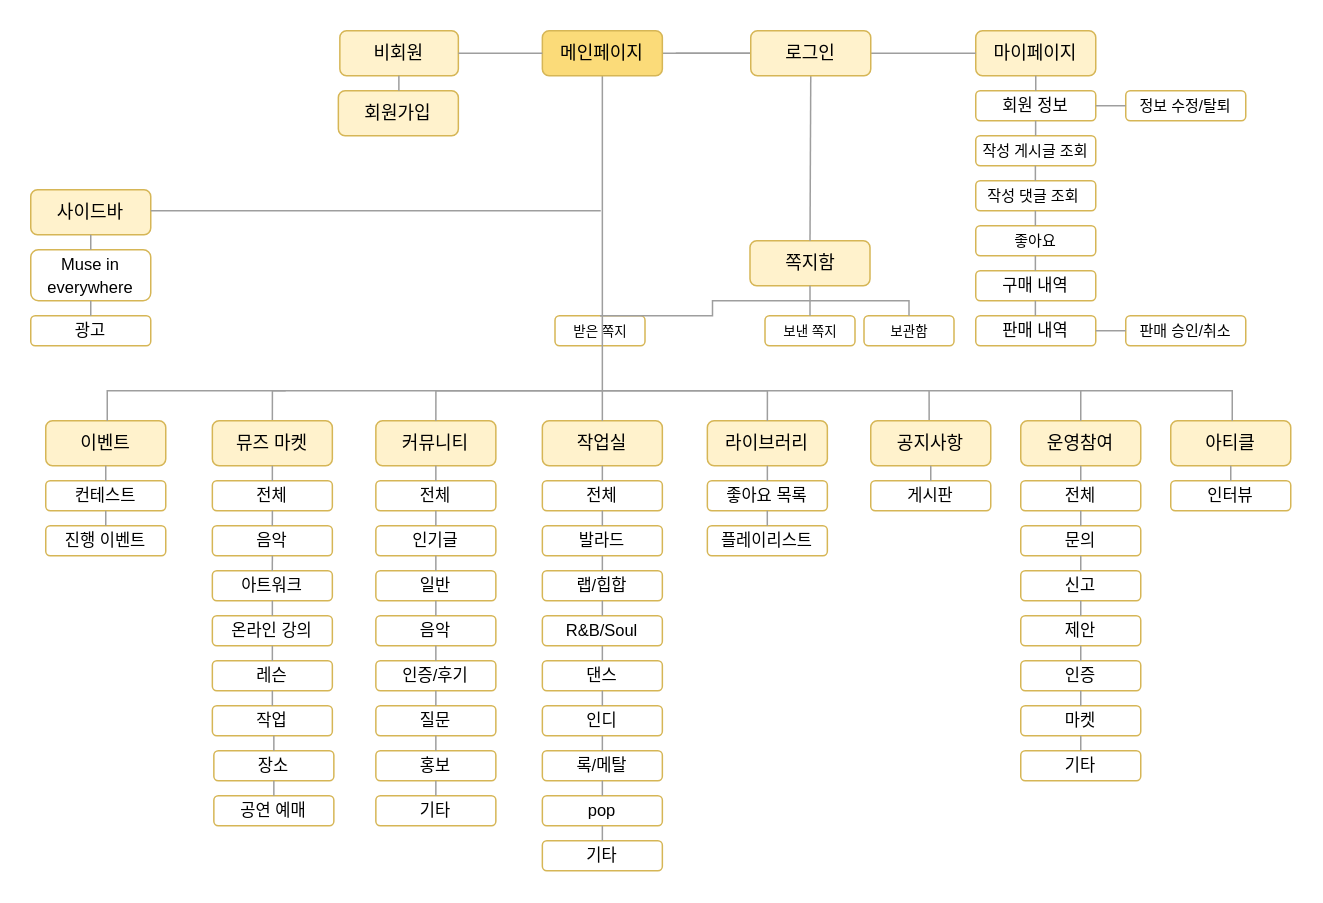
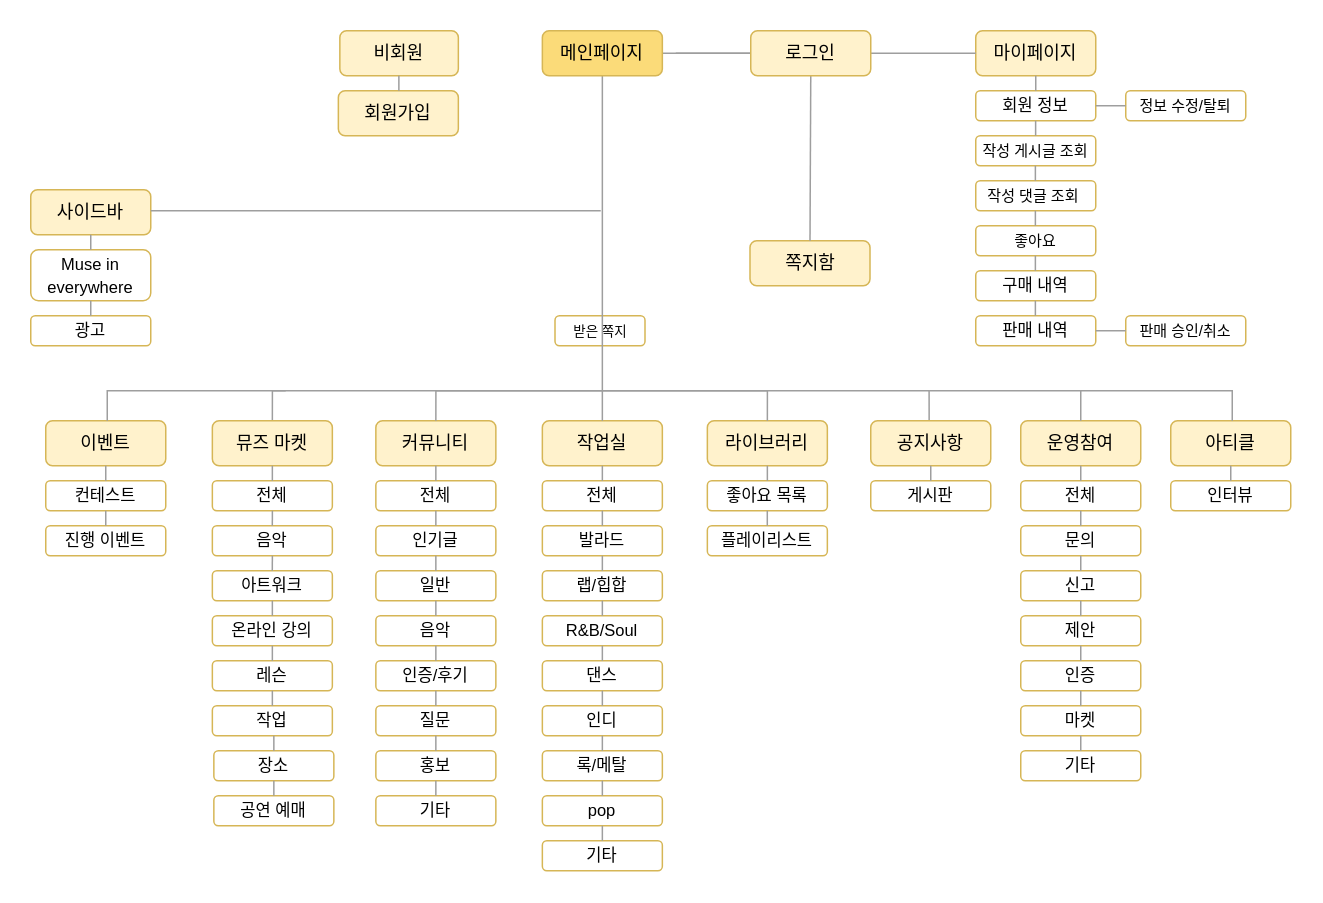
edge "비회원" -- "메인페이지": removed
edge "받은 쪽지" -- "보관함": removed
edge "쪽지함" -- "보낸 쪽지": removed
node "보낸 쪽지": removed
node "보관함": removed
